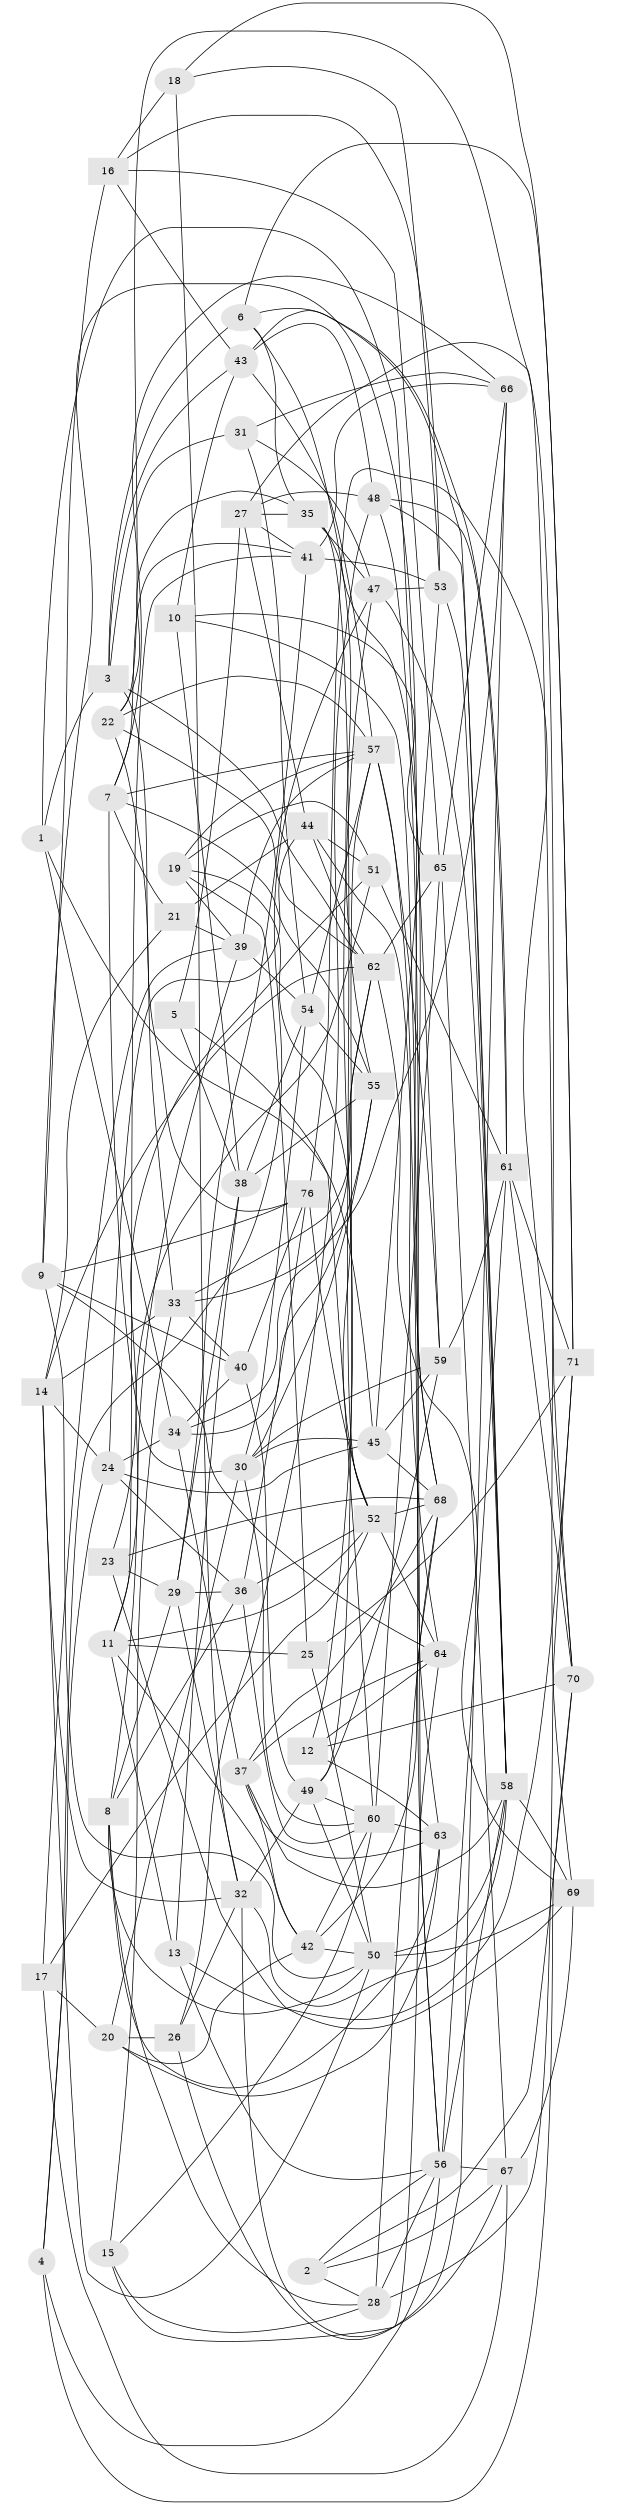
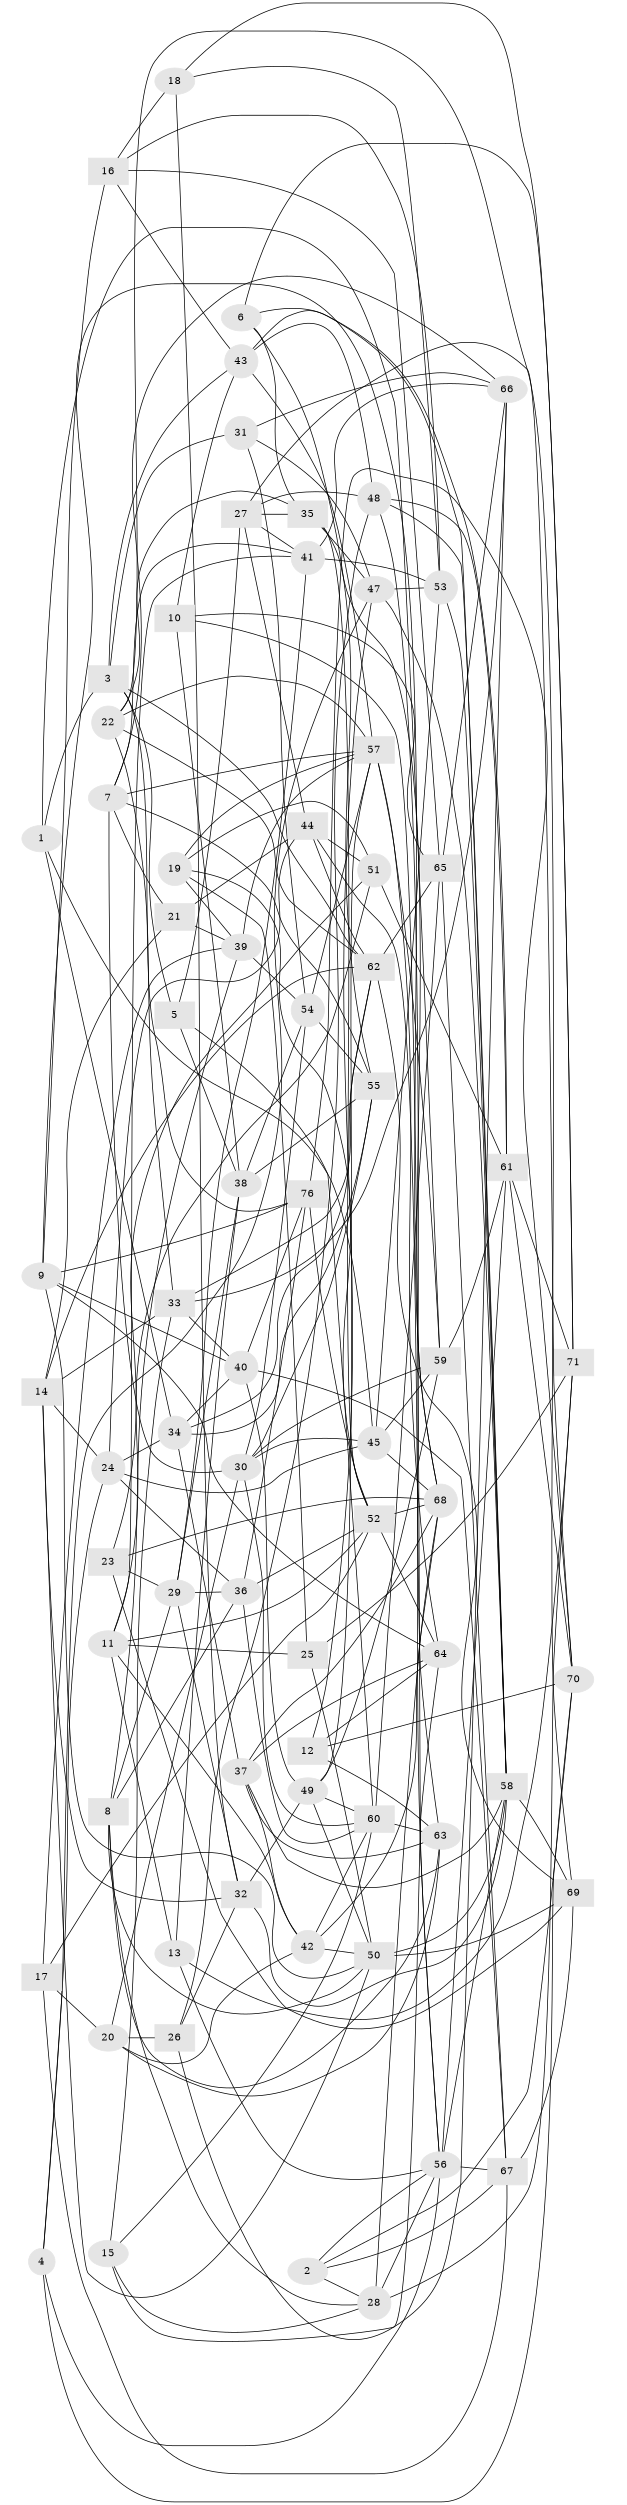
edge "6" -- "3": now "5" -- "3"
edge "32" -- "67": now "40" -- "67"
